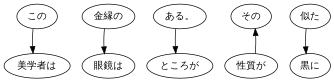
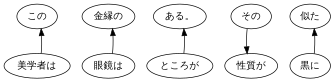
edge "この" -> "美学者は": reversed
edge "金縁の" -> "眼鏡は": reversed
edge "ある。" -> "ところが": reversed
edge "似た" -> "黒に": reversed
edge "性質が" -> "その": reversed
